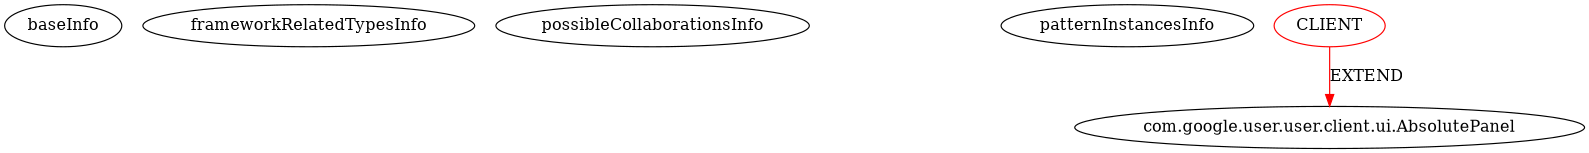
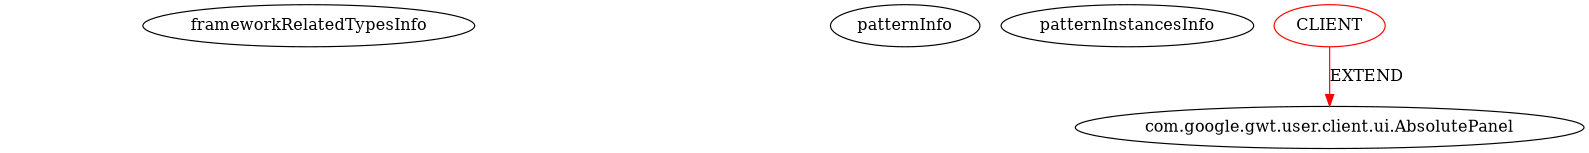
node "baseInfo": removed
node "possibleCollaborationsInfo": removed
node "patternInfo": added
node "com.google.user.user.client.ui.AbsolutePanel": label "com.google.user.user.client.ui.AbsolutePanel" -> "com.google.gwt.user.client.ui.AbsolutePanel"
